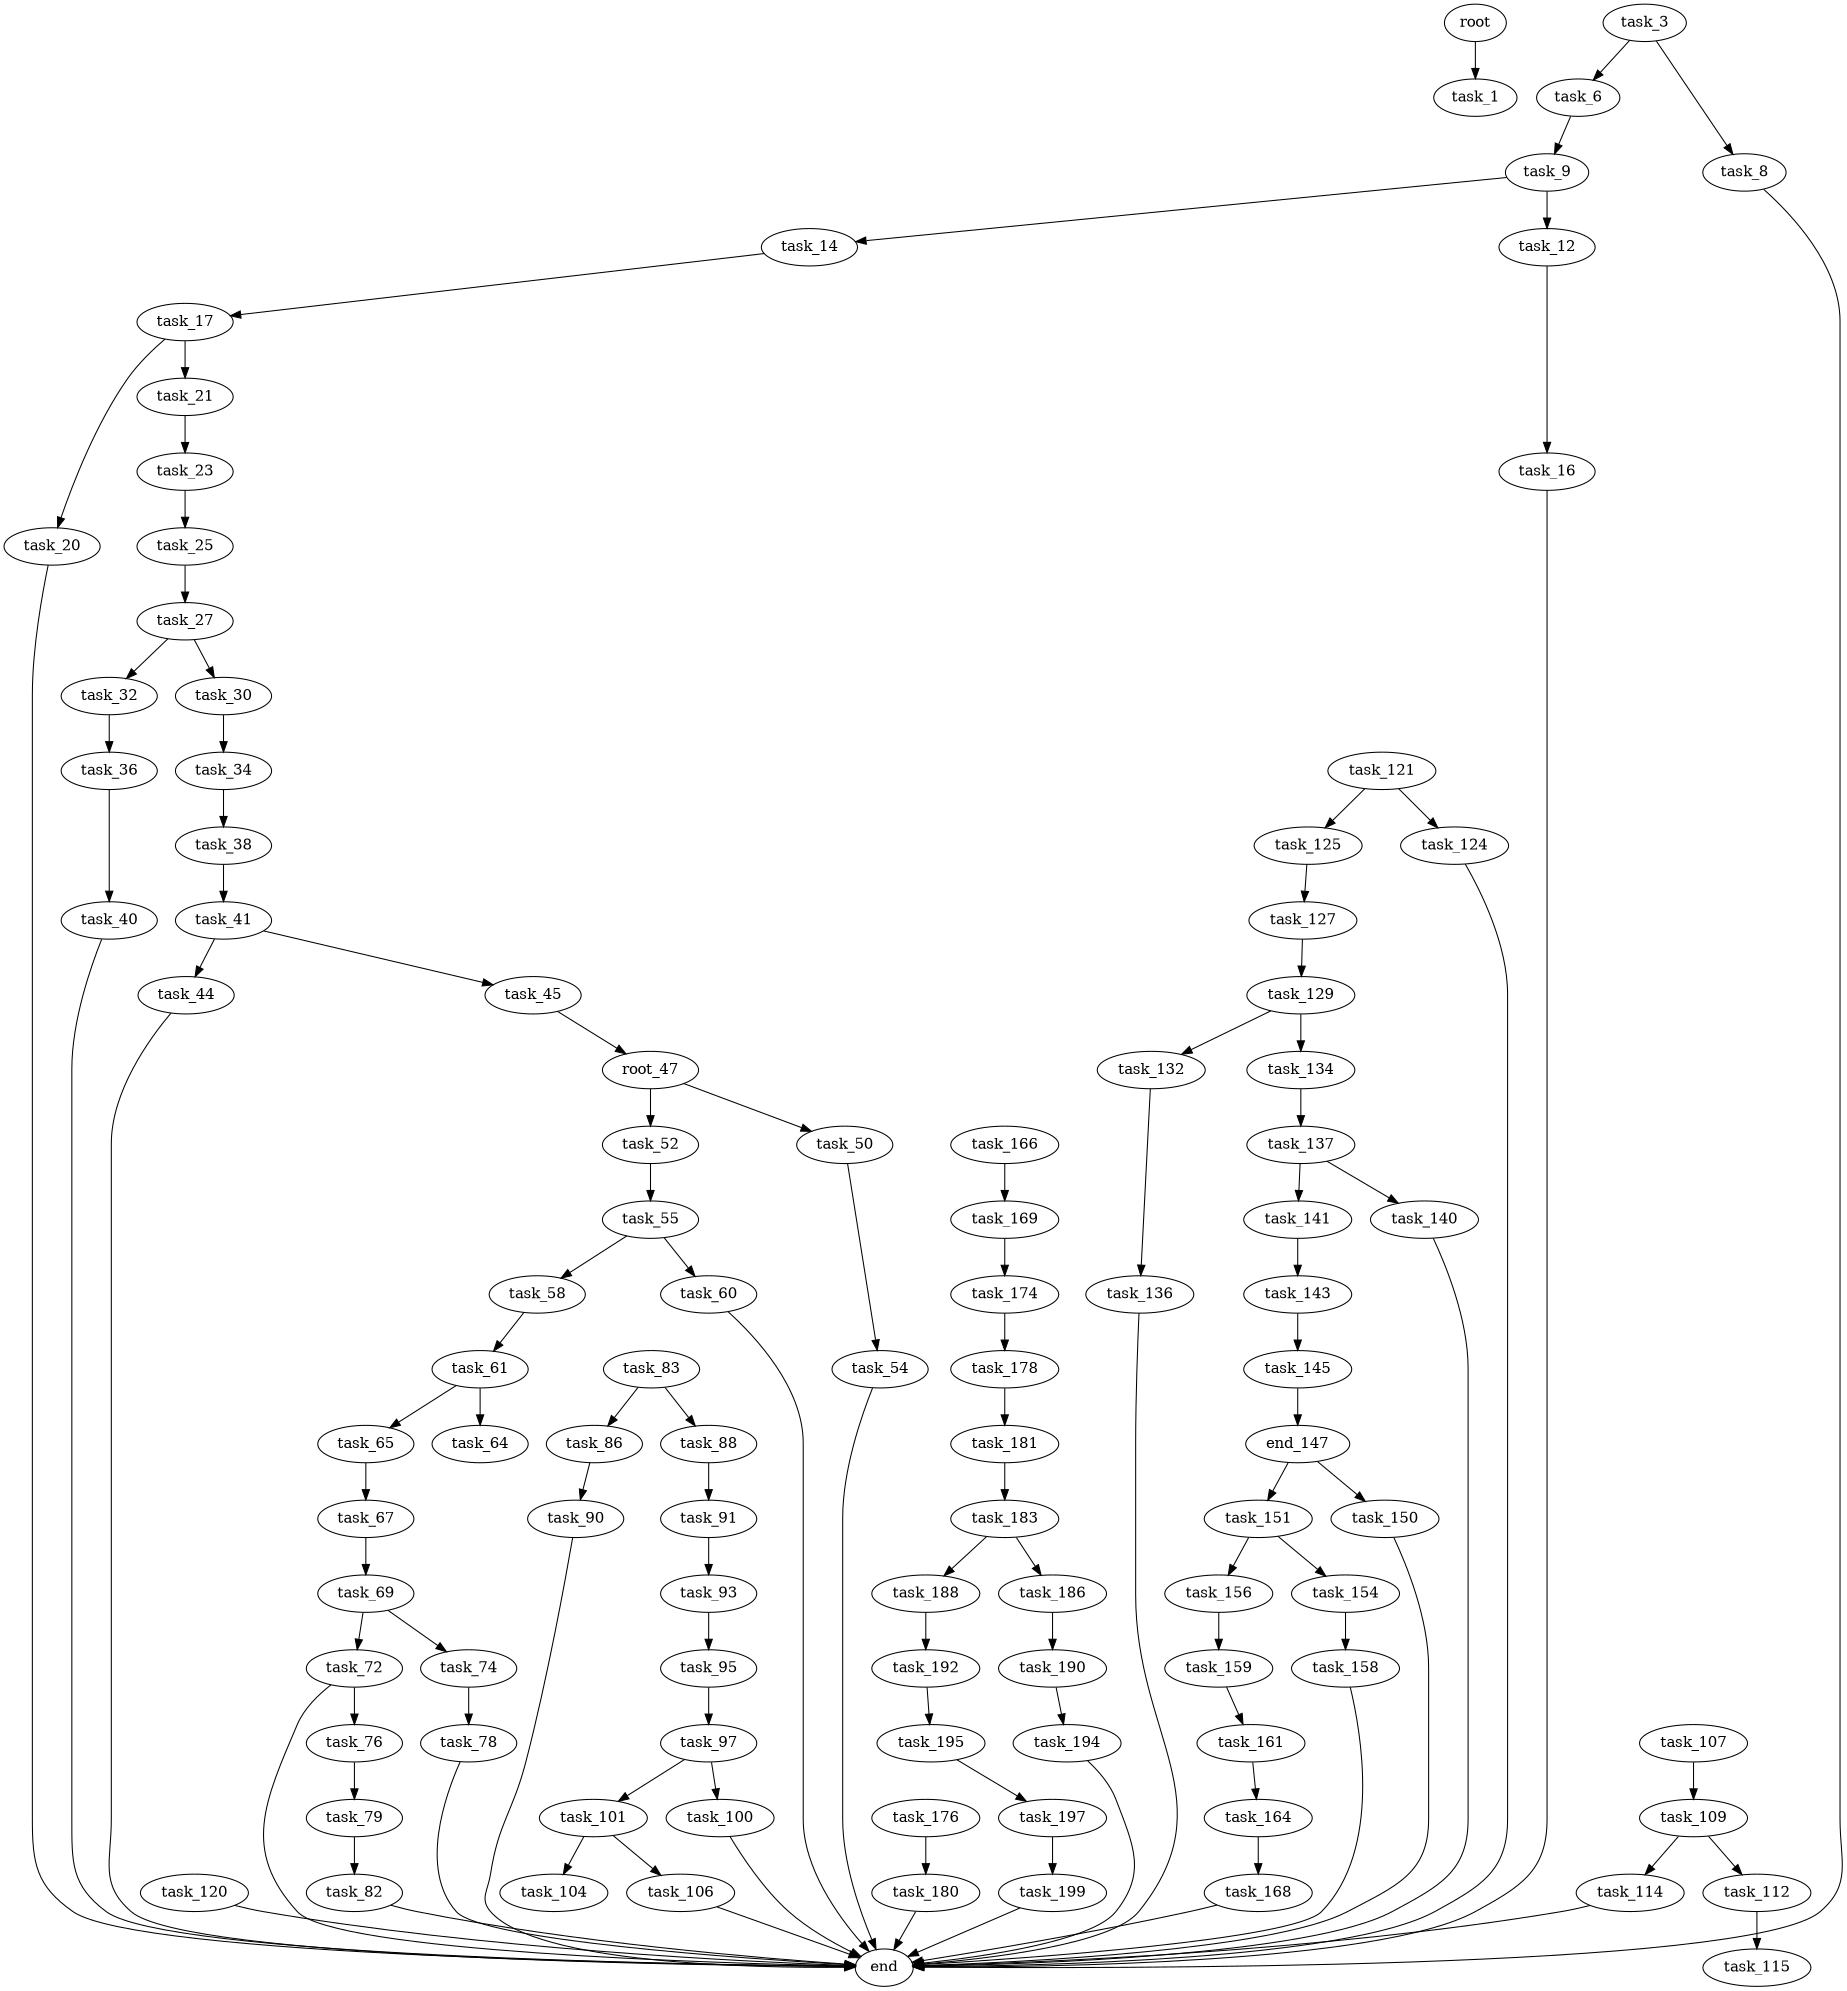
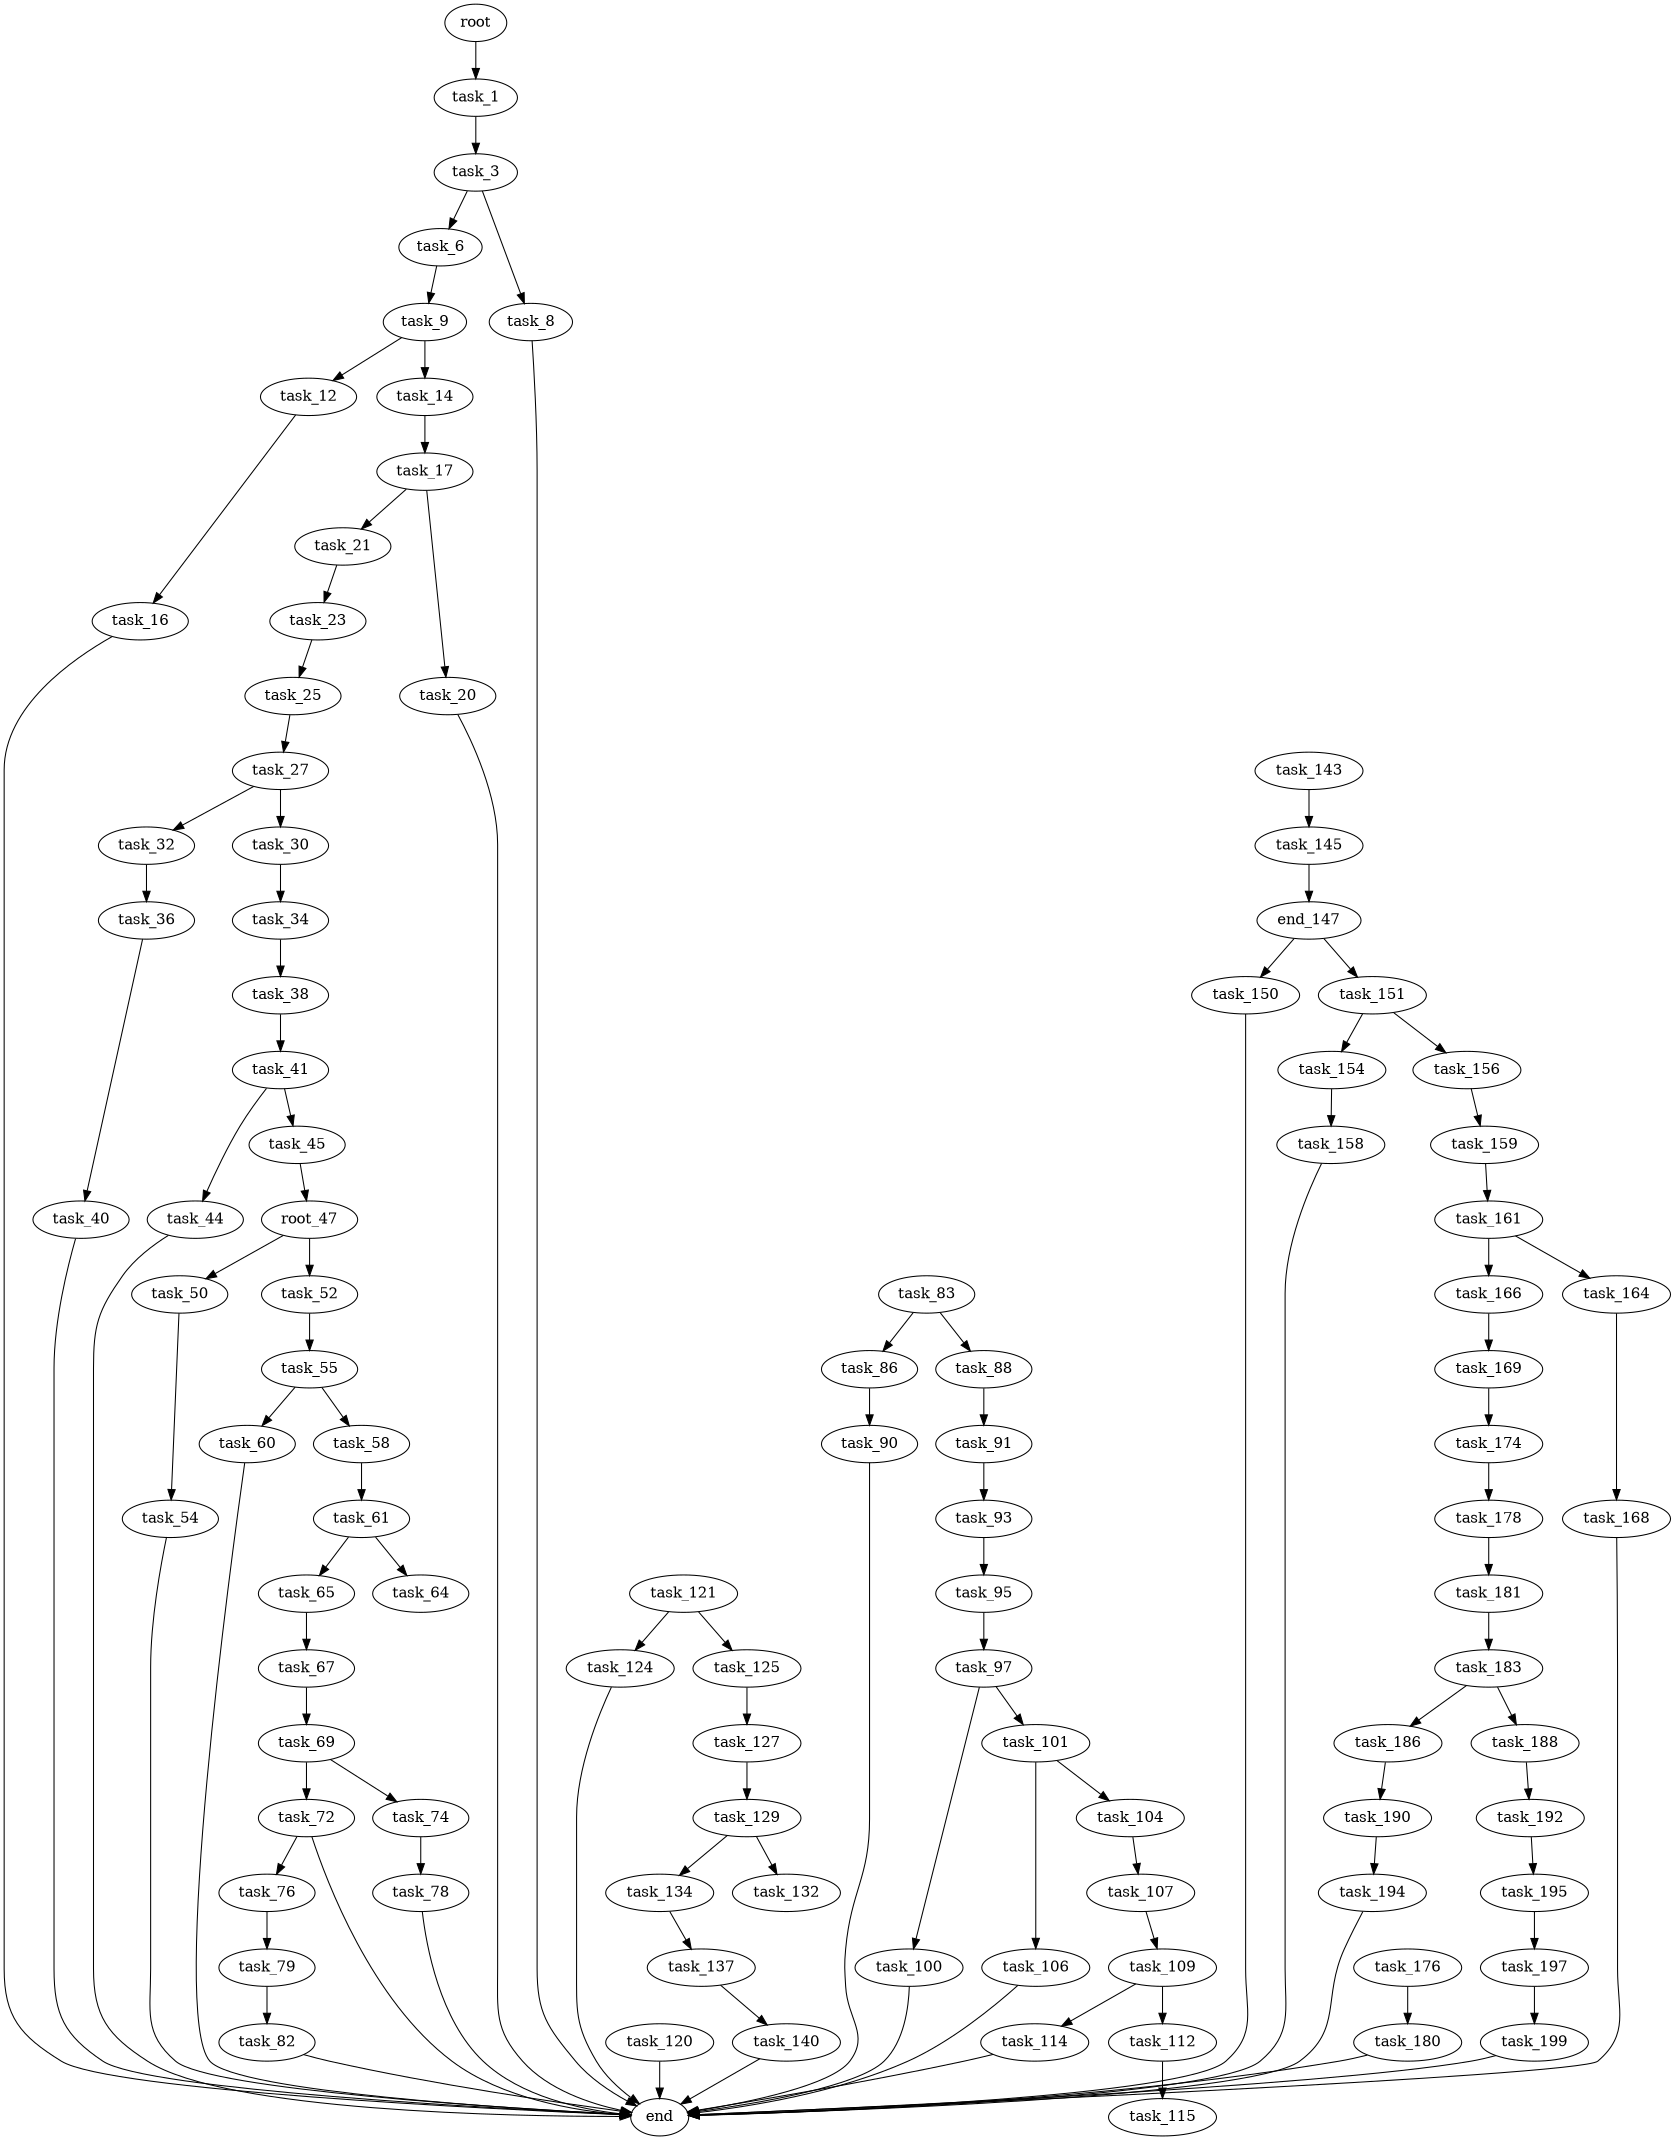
edge "task_1" -> "task_3": added
node "task_141": removed
edge "task_161" -> "task_166": added
node "task_136": removed
edge "task_104" -> "task_107": added
